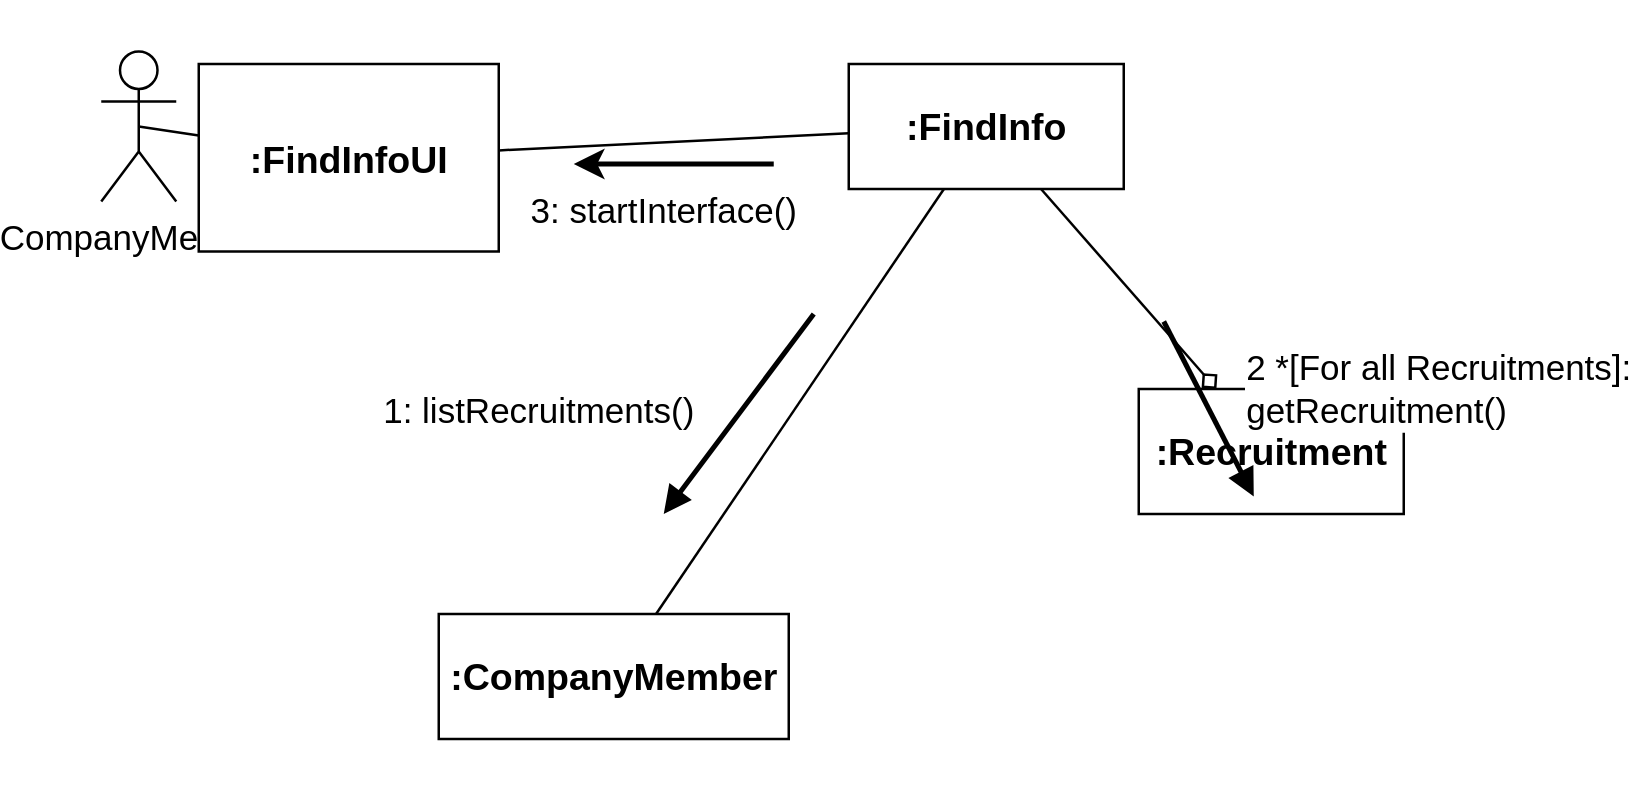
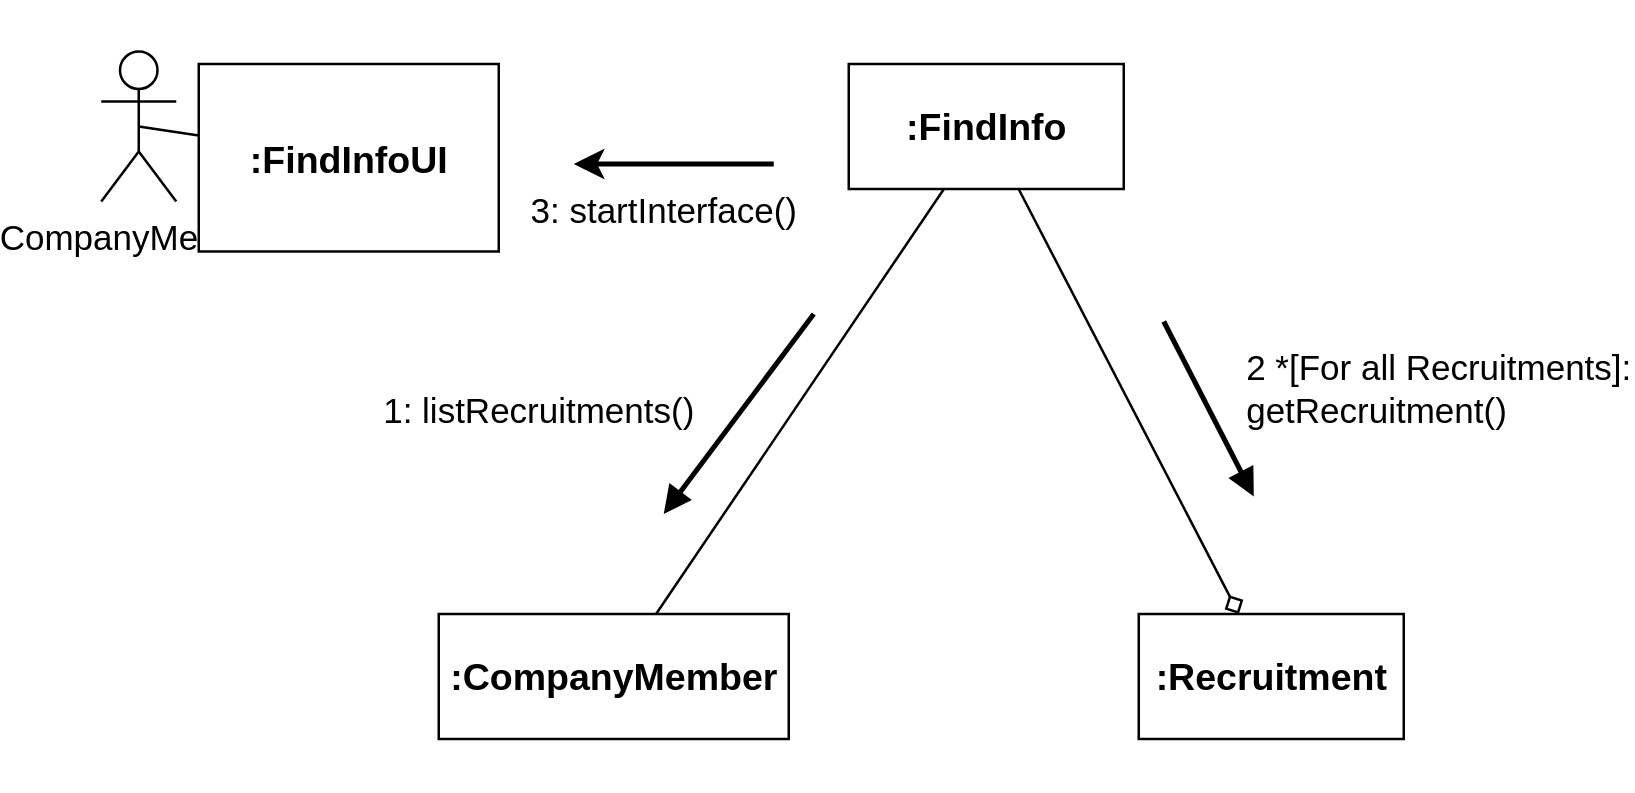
edge ":FindInfo" -- ":FindInfoUI": removed
node ":Recruitment": moved (1271, 451) -> (1271, 676)
